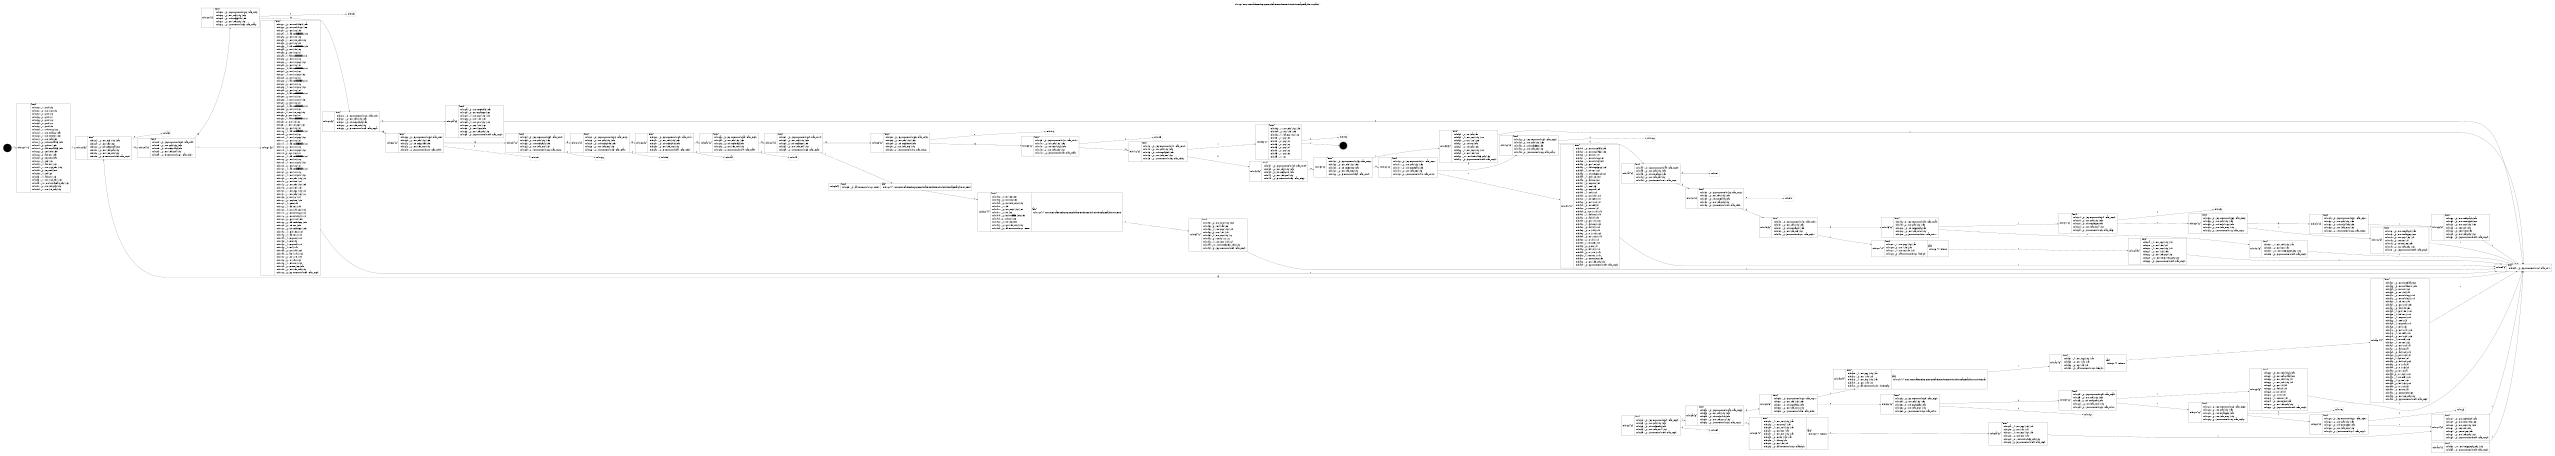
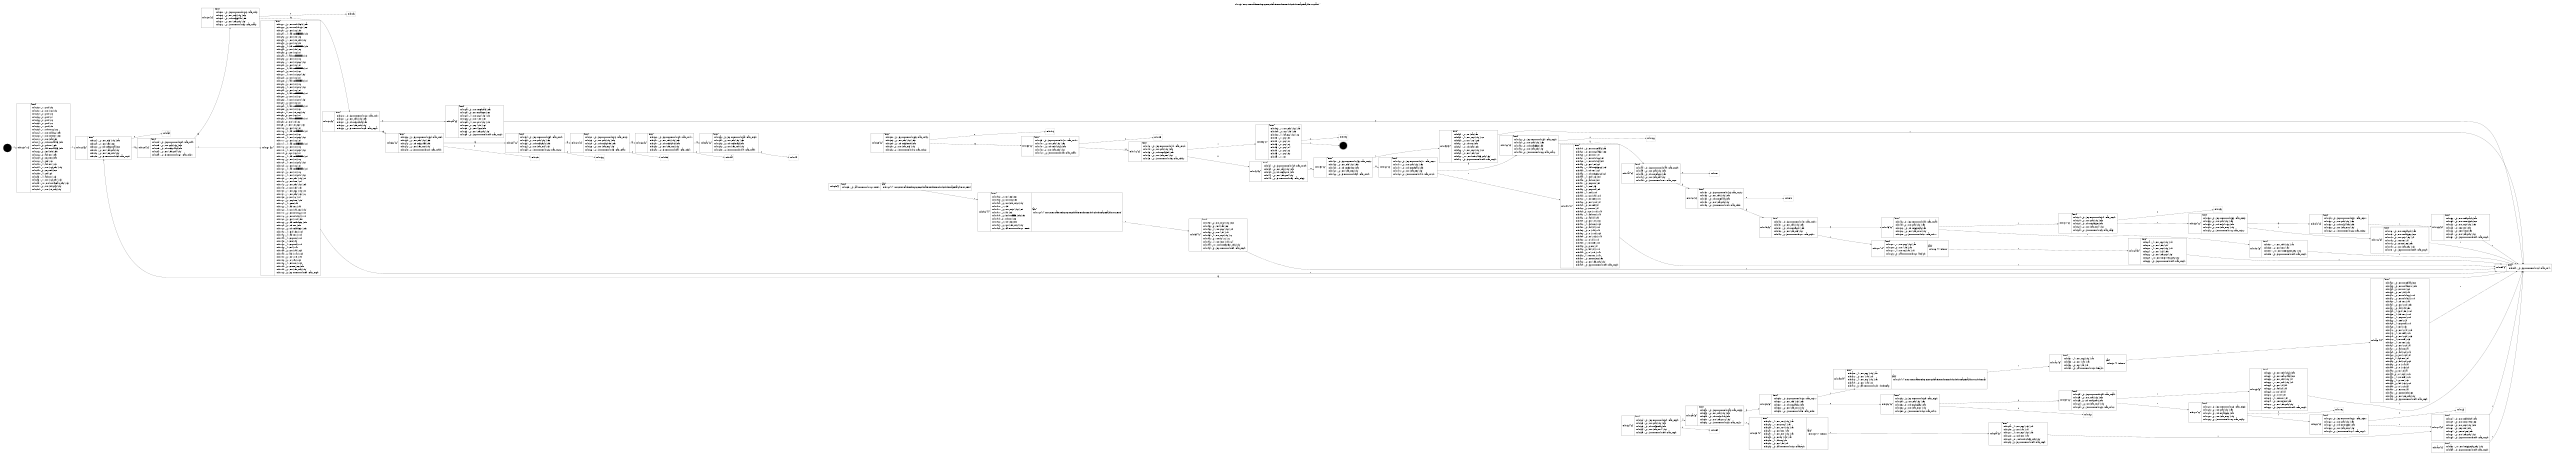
node "0x4013c4 [28]": removed
